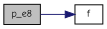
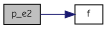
node "p_e8": label "p_e8" -> "p_e2"
